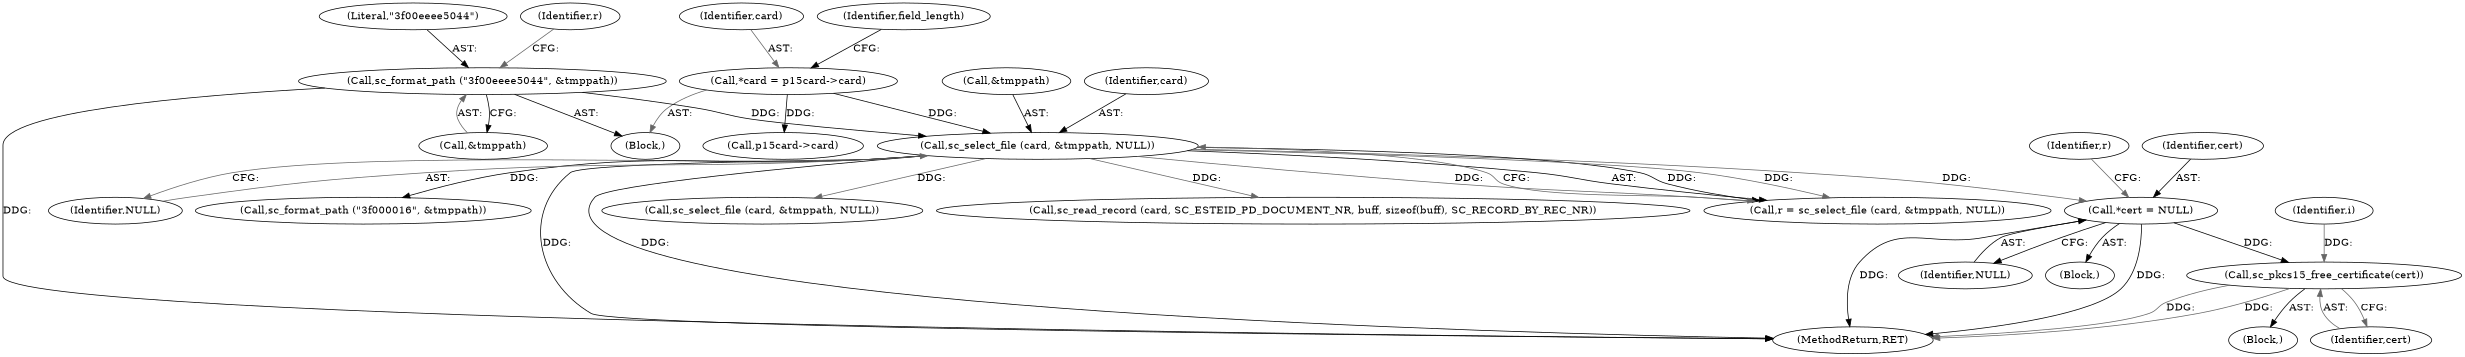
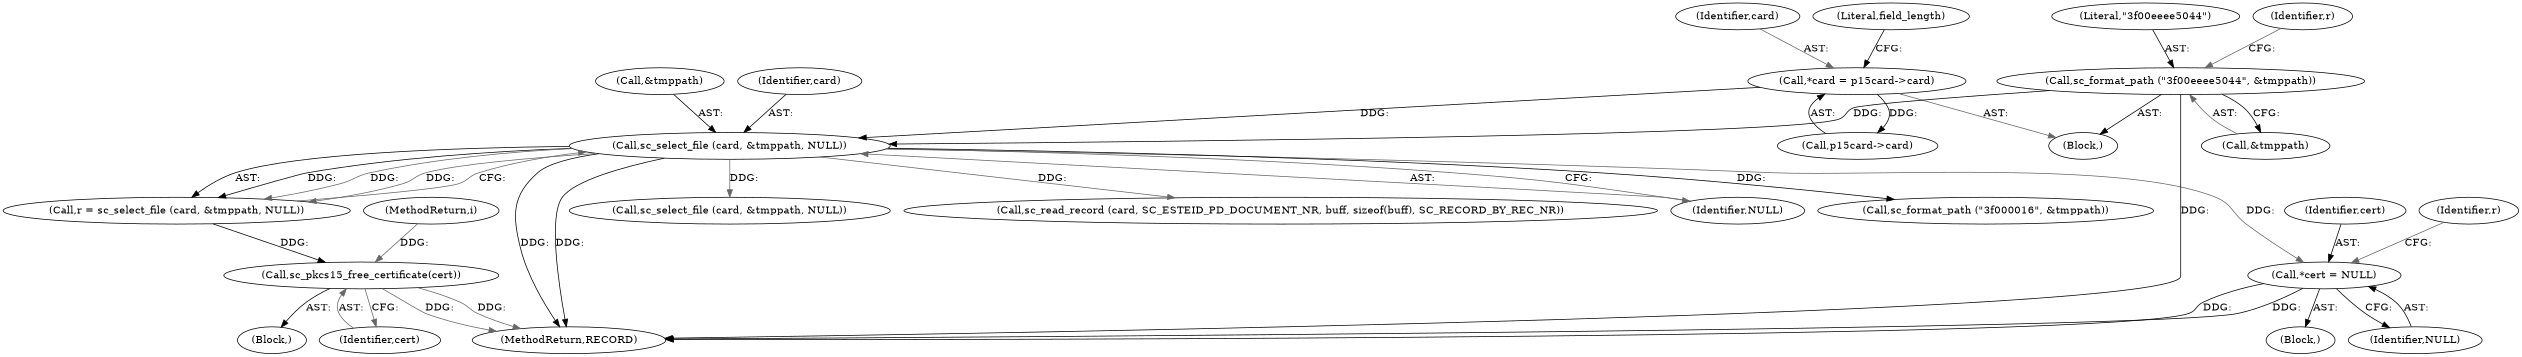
node "(Identifier,field_length)": label "(Identifier,field_length)" -> "(Literal,field_length)"
edge "(Call,p15card->card)" -> "(Call,*card = p15card->card)": added, label "AST:"
node "(Identifier,i)": label "(Identifier,i)" -> "(MethodReturn,i)"
edge "(Call,*cert = NULL)" -> "(Call,sc_pkcs15_free_certificate(cert))": now "(Call,r = sc_select_file (card, &tmppath, NULL))" -> "(Call,sc_pkcs15_free_certificate(cert))"
node "(MethodReturn,RET)": label "(MethodReturn,RET)" -> "(MethodReturn,RECORD)"
